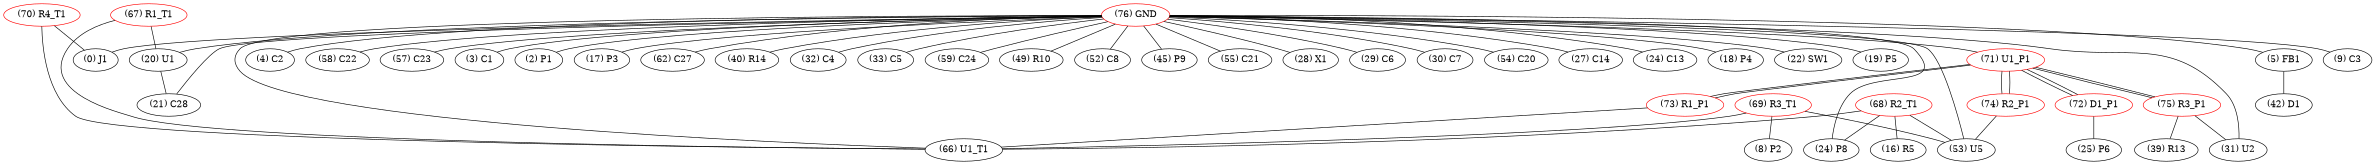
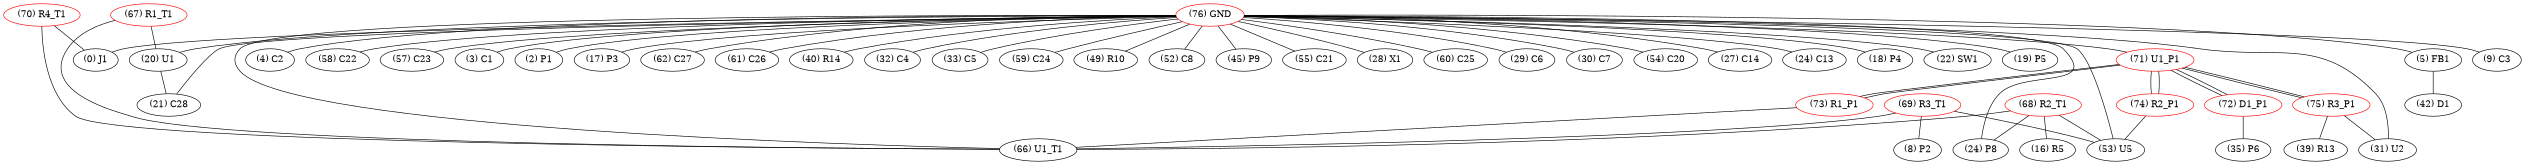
node "(61) C26": added
node "(60) C25": added
node "(25) P6": label "(25) P6" -> "(35) P6"
